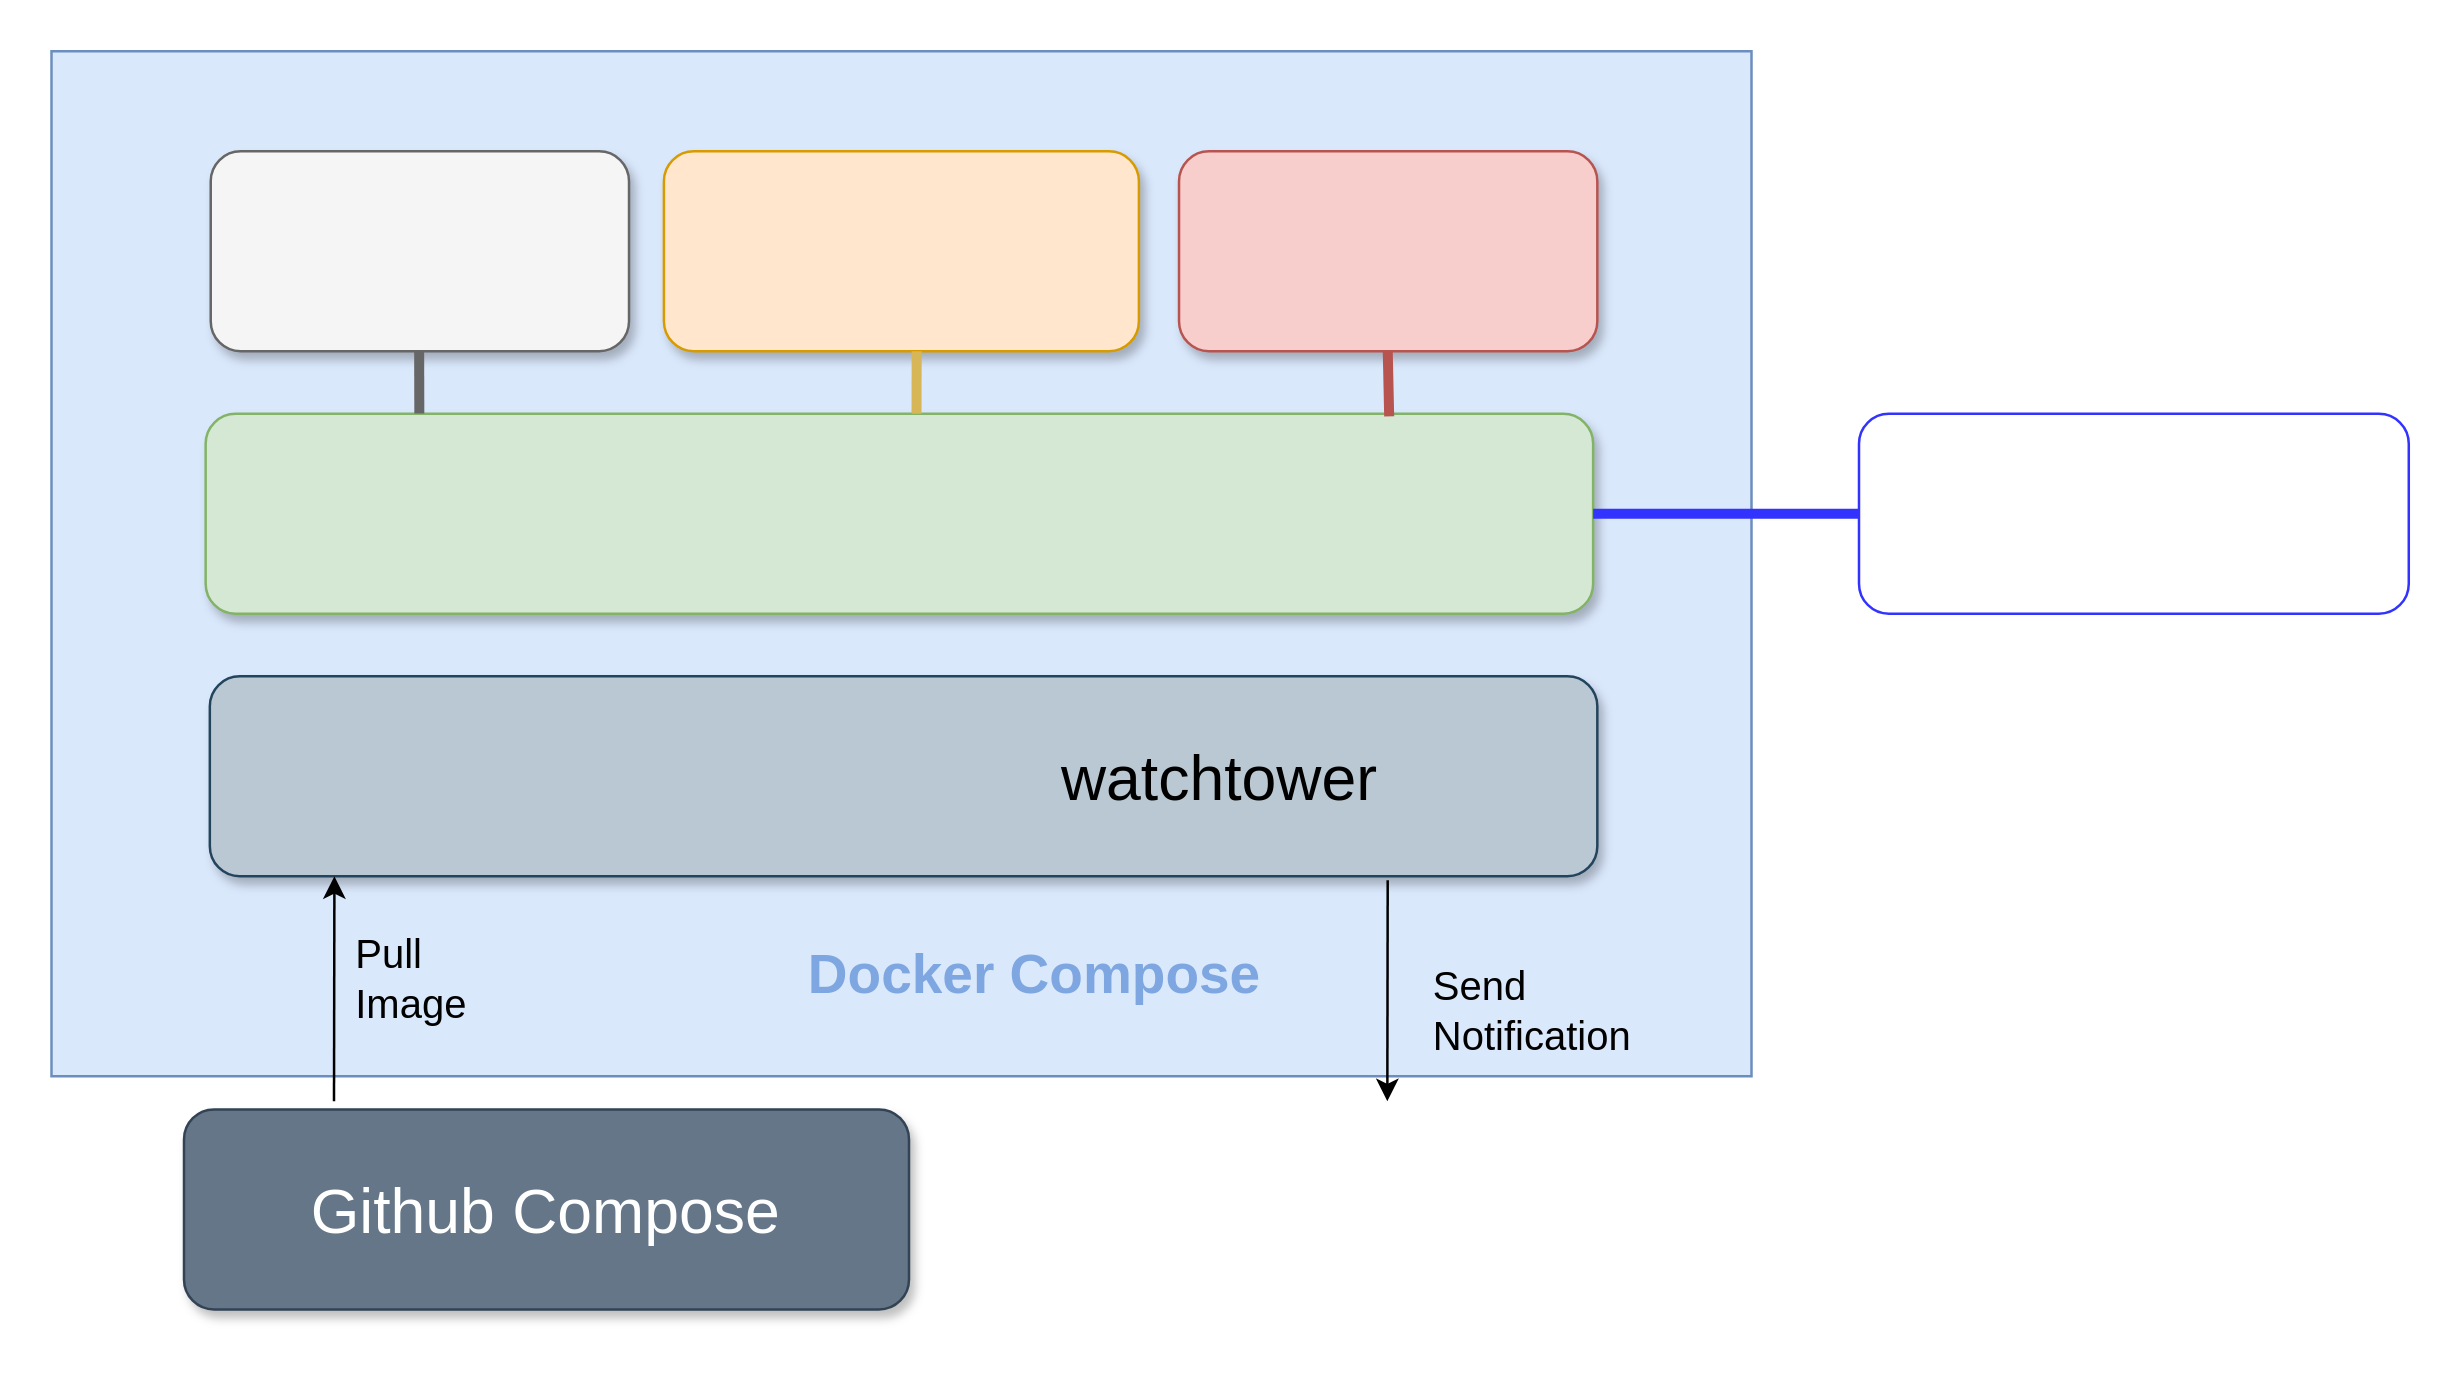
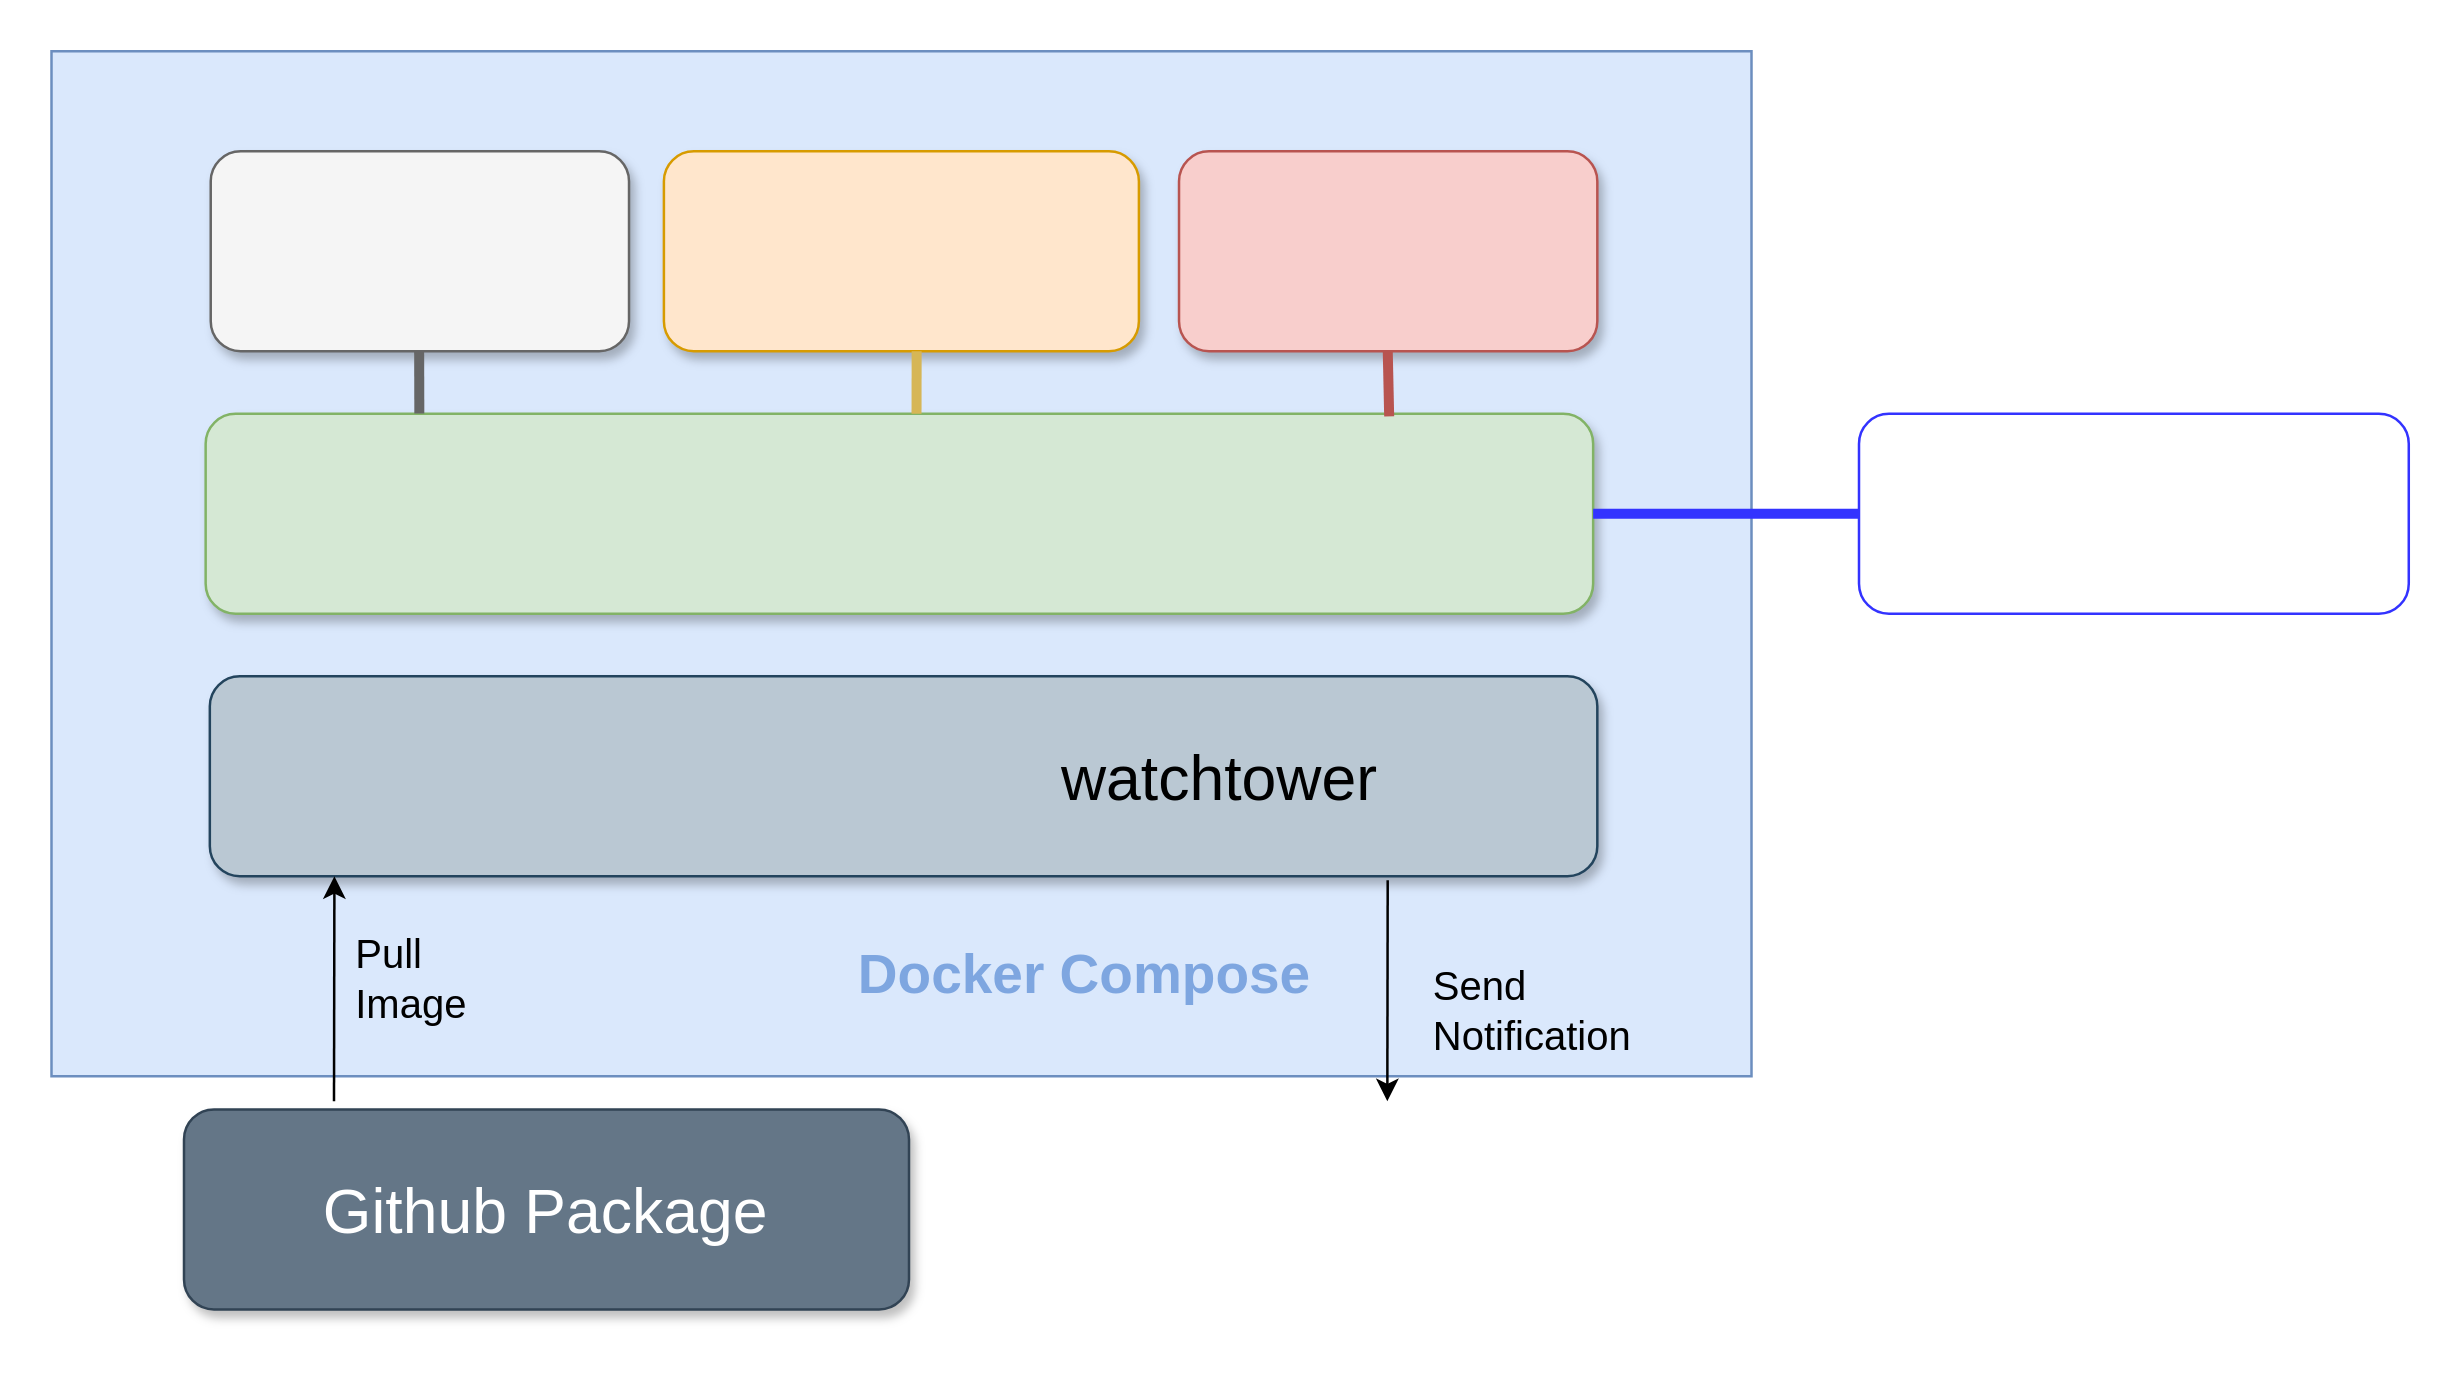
node "Docker Compose": moved (1034, 976) -> (1084, 976)
node "Github Compose": label "Github Compose" -> "Github Package"
